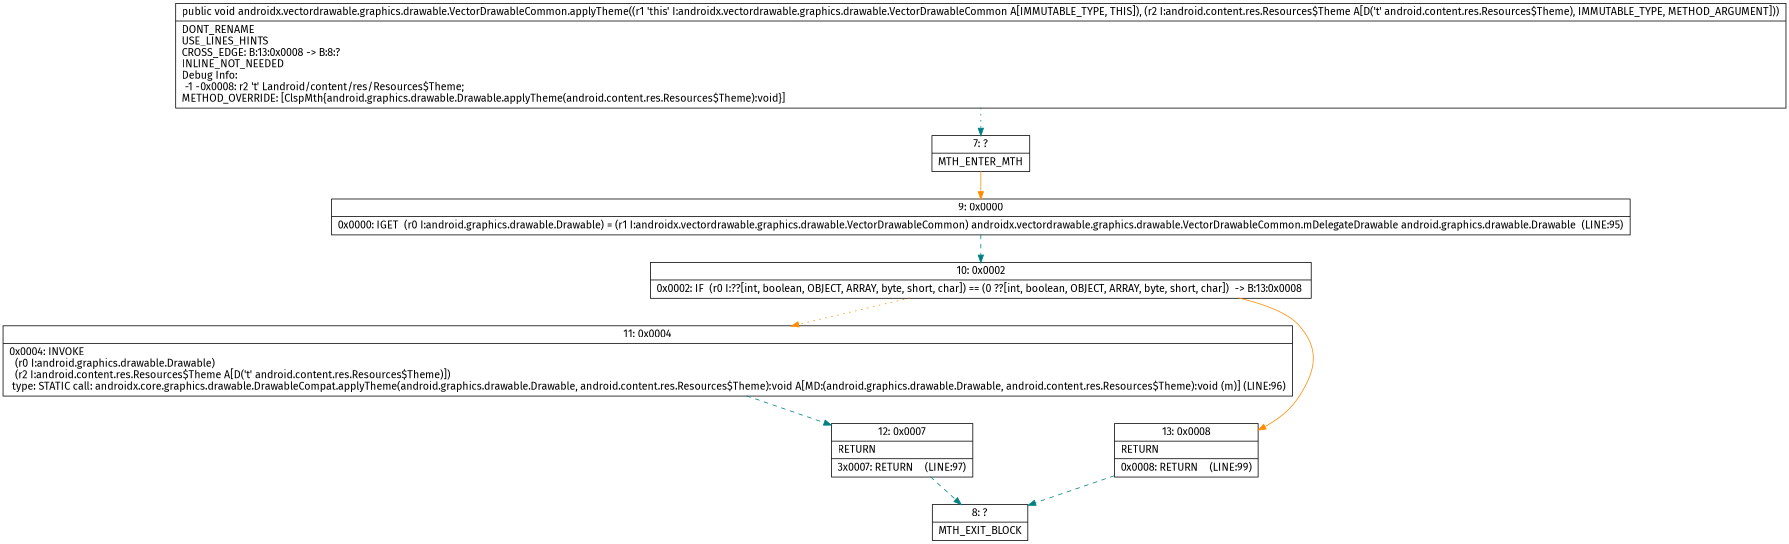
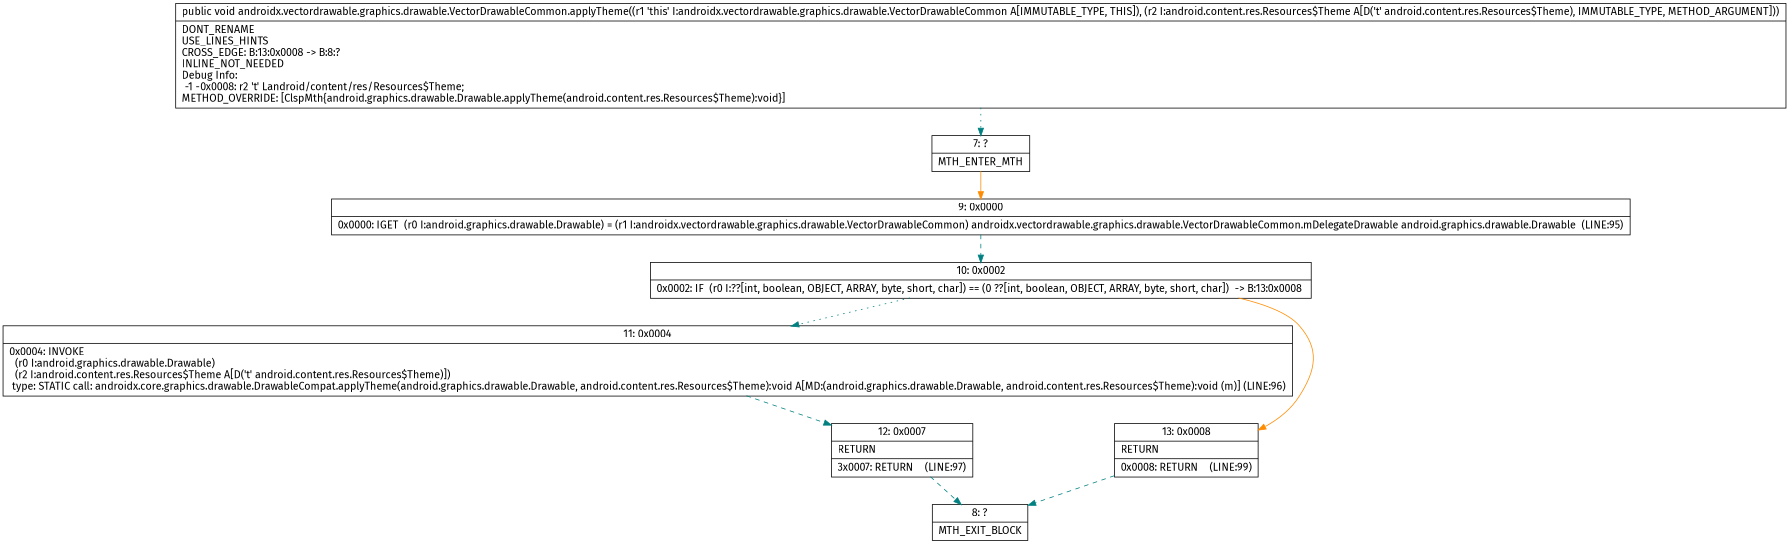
edge "10: 0x0002" -> "11: 0x0004": color darkorange -> teal
